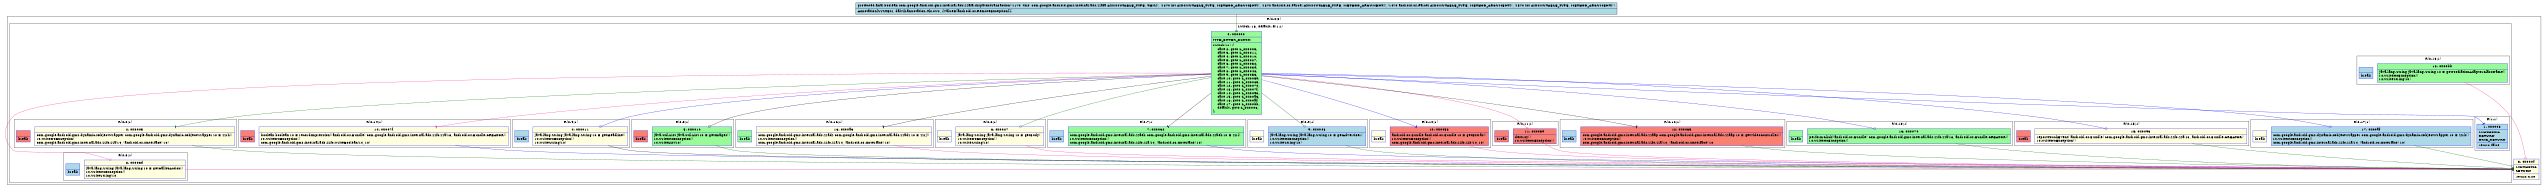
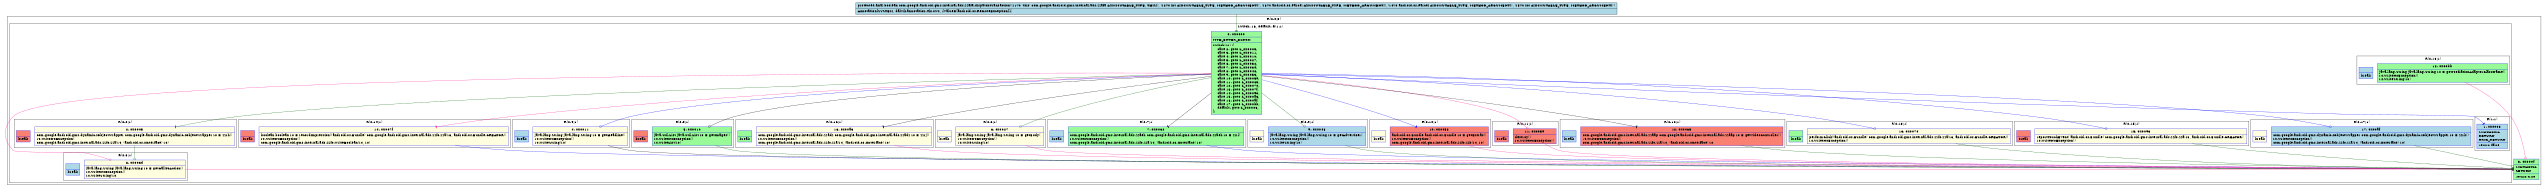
node "13: 0x0070": fillcolor palegreen -> lightyellow
edge "2: 0x0005" -> "3: 0x000f": now "2: 0x0005" -> "8: 0x003d"
node "3: 0x000f": fillcolor lightyellow -> palegreen
